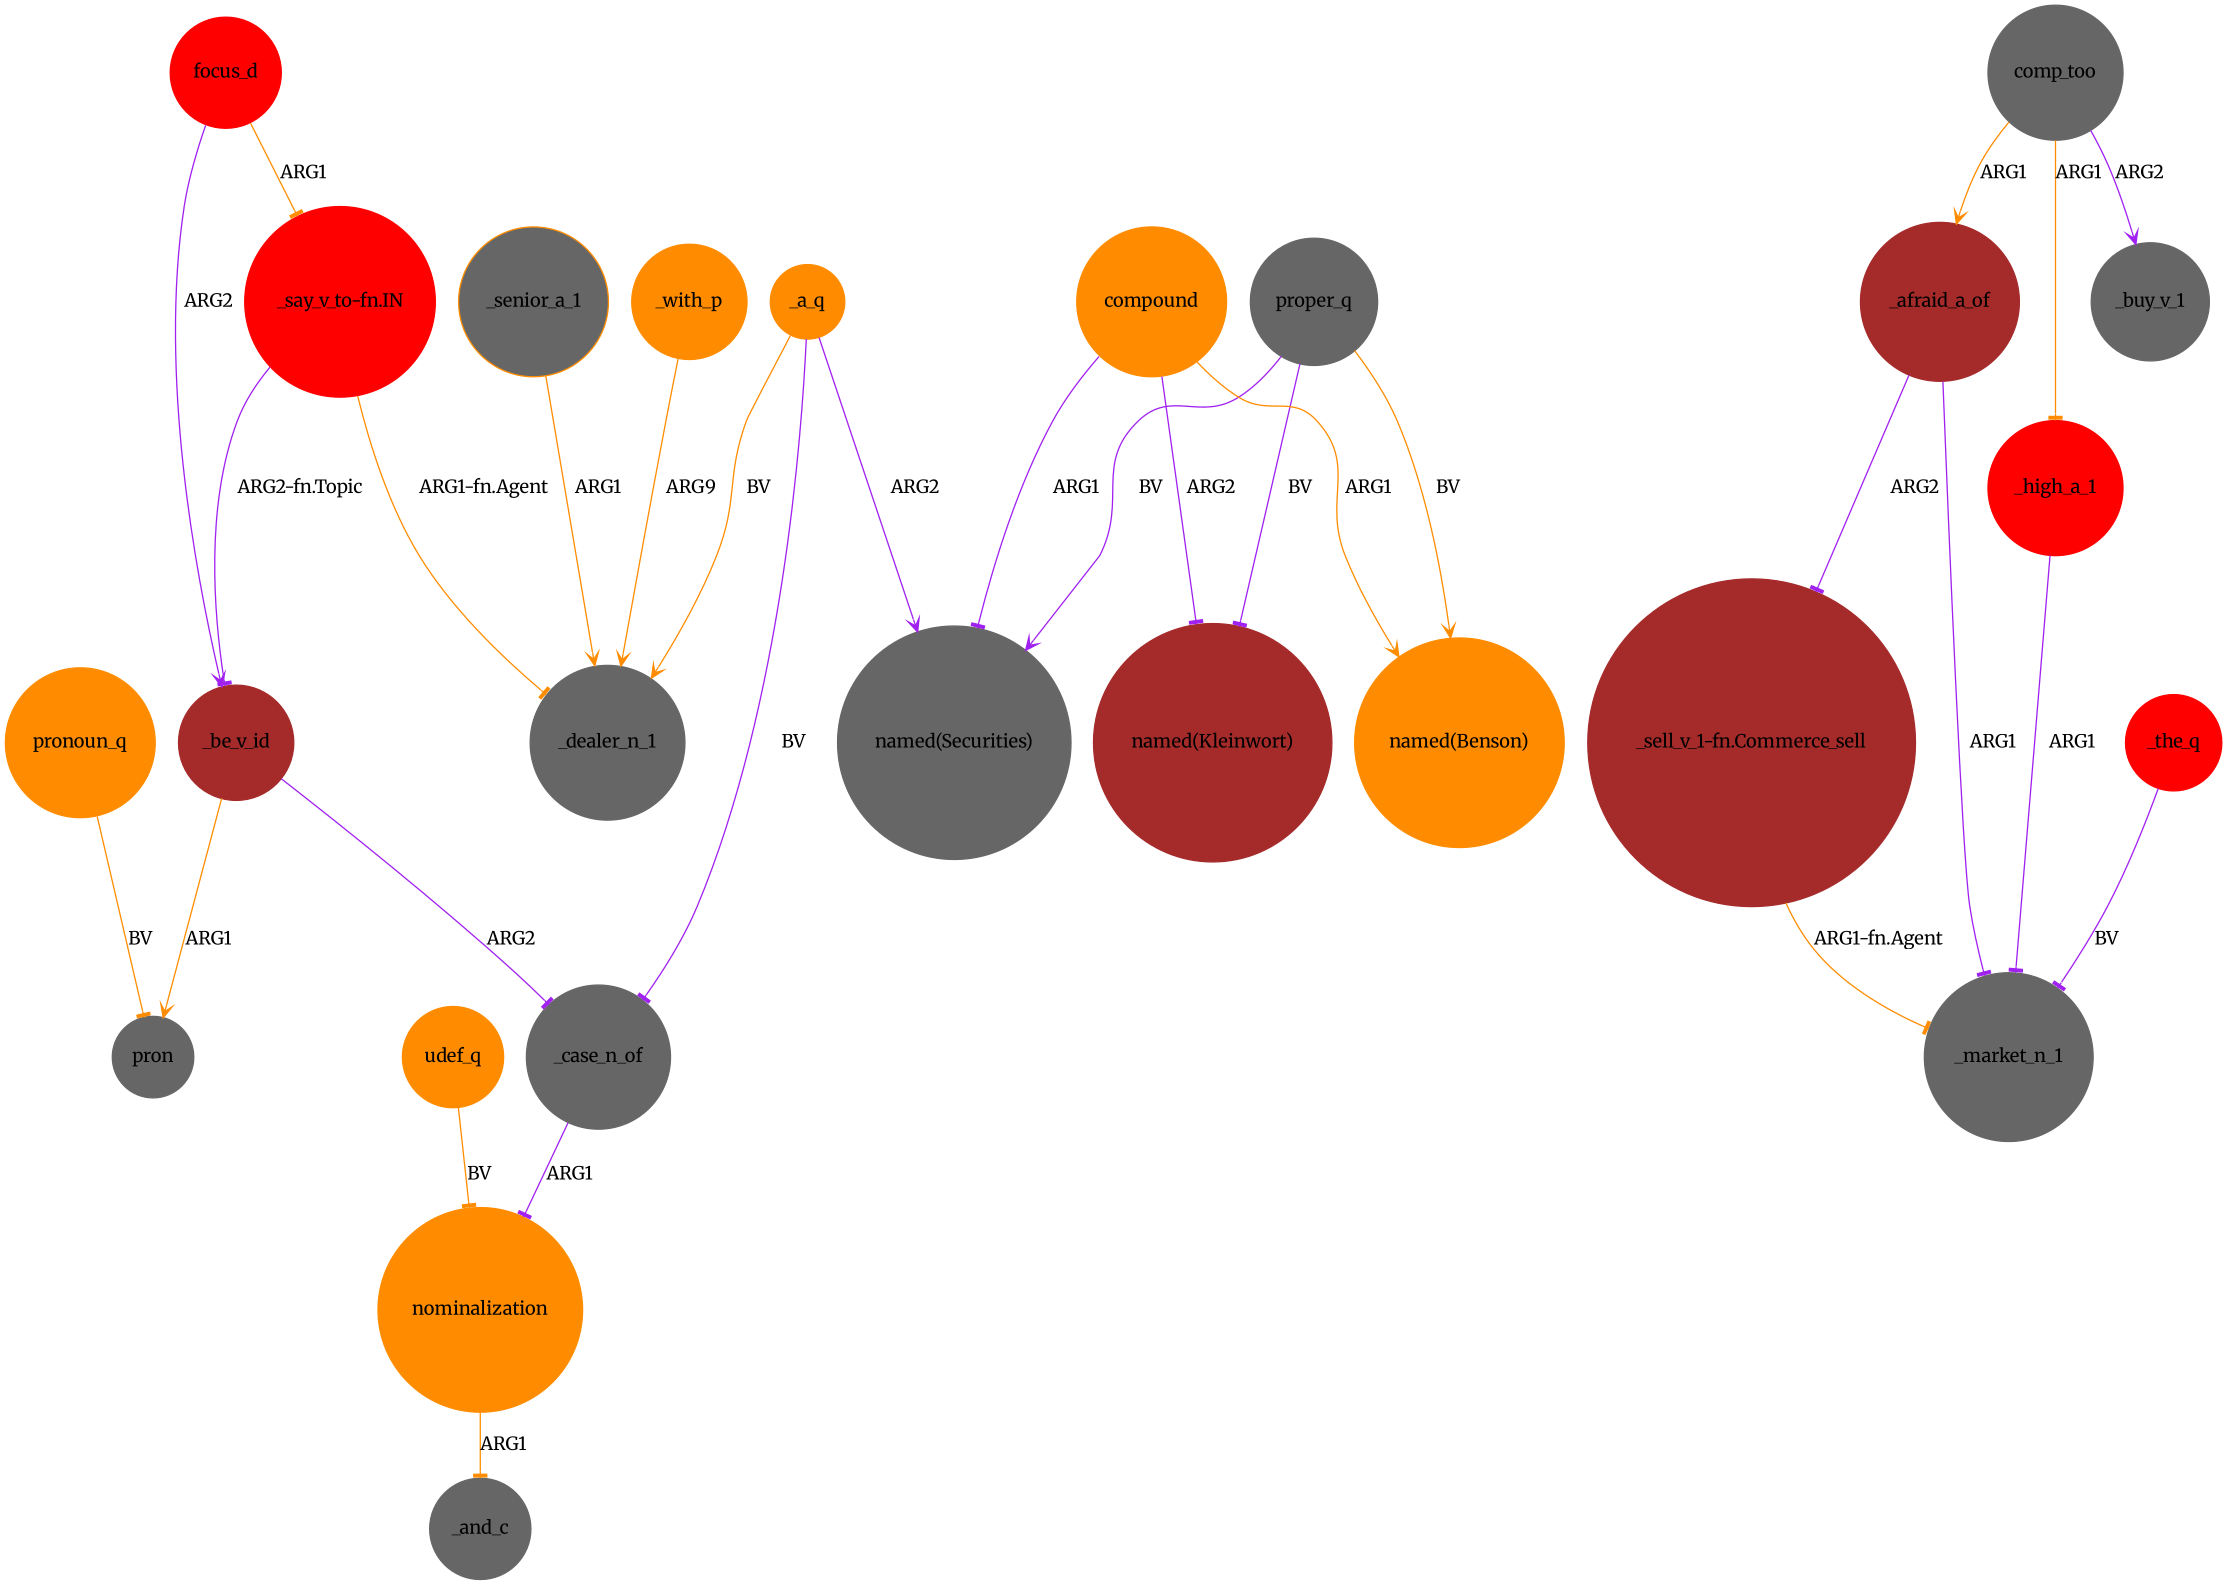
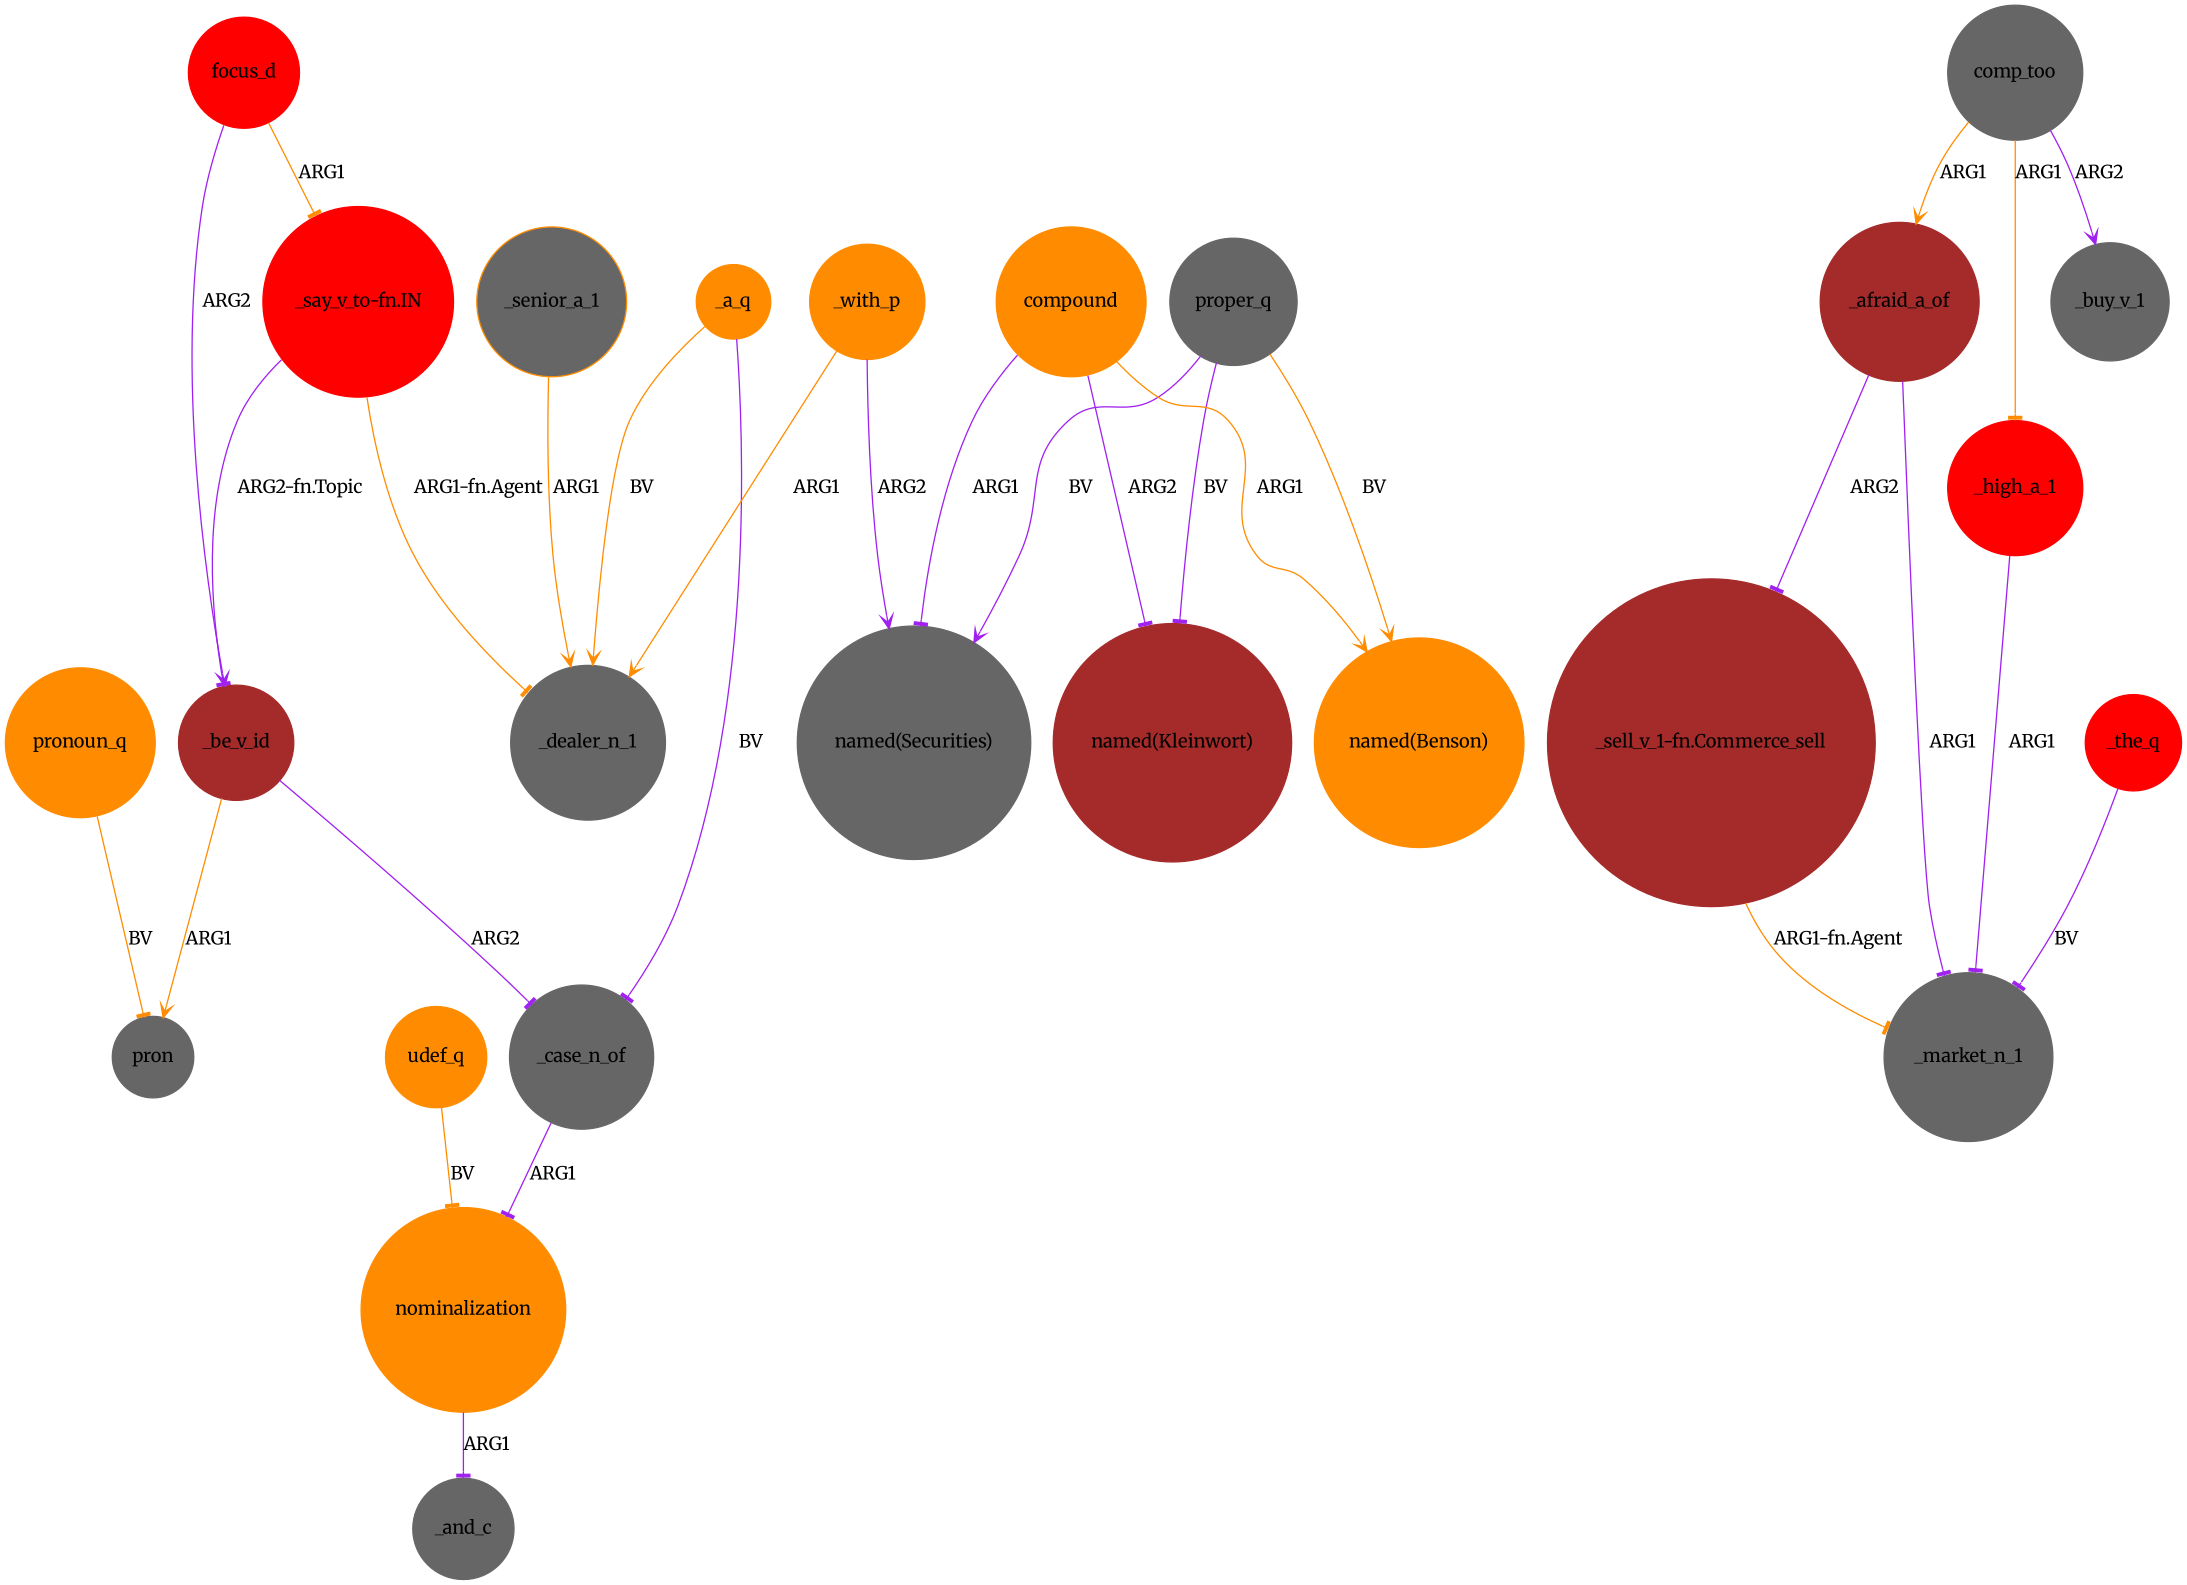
edge "_a_q" -> "named(Securities)": now "_with_p" -> "named(Securities)"
edge "_with_p" -> "_dealer_n_1": label "ARG9" -> "ARG1"
edge "nominalization" -> "_and_c": color darkorange -> purple
